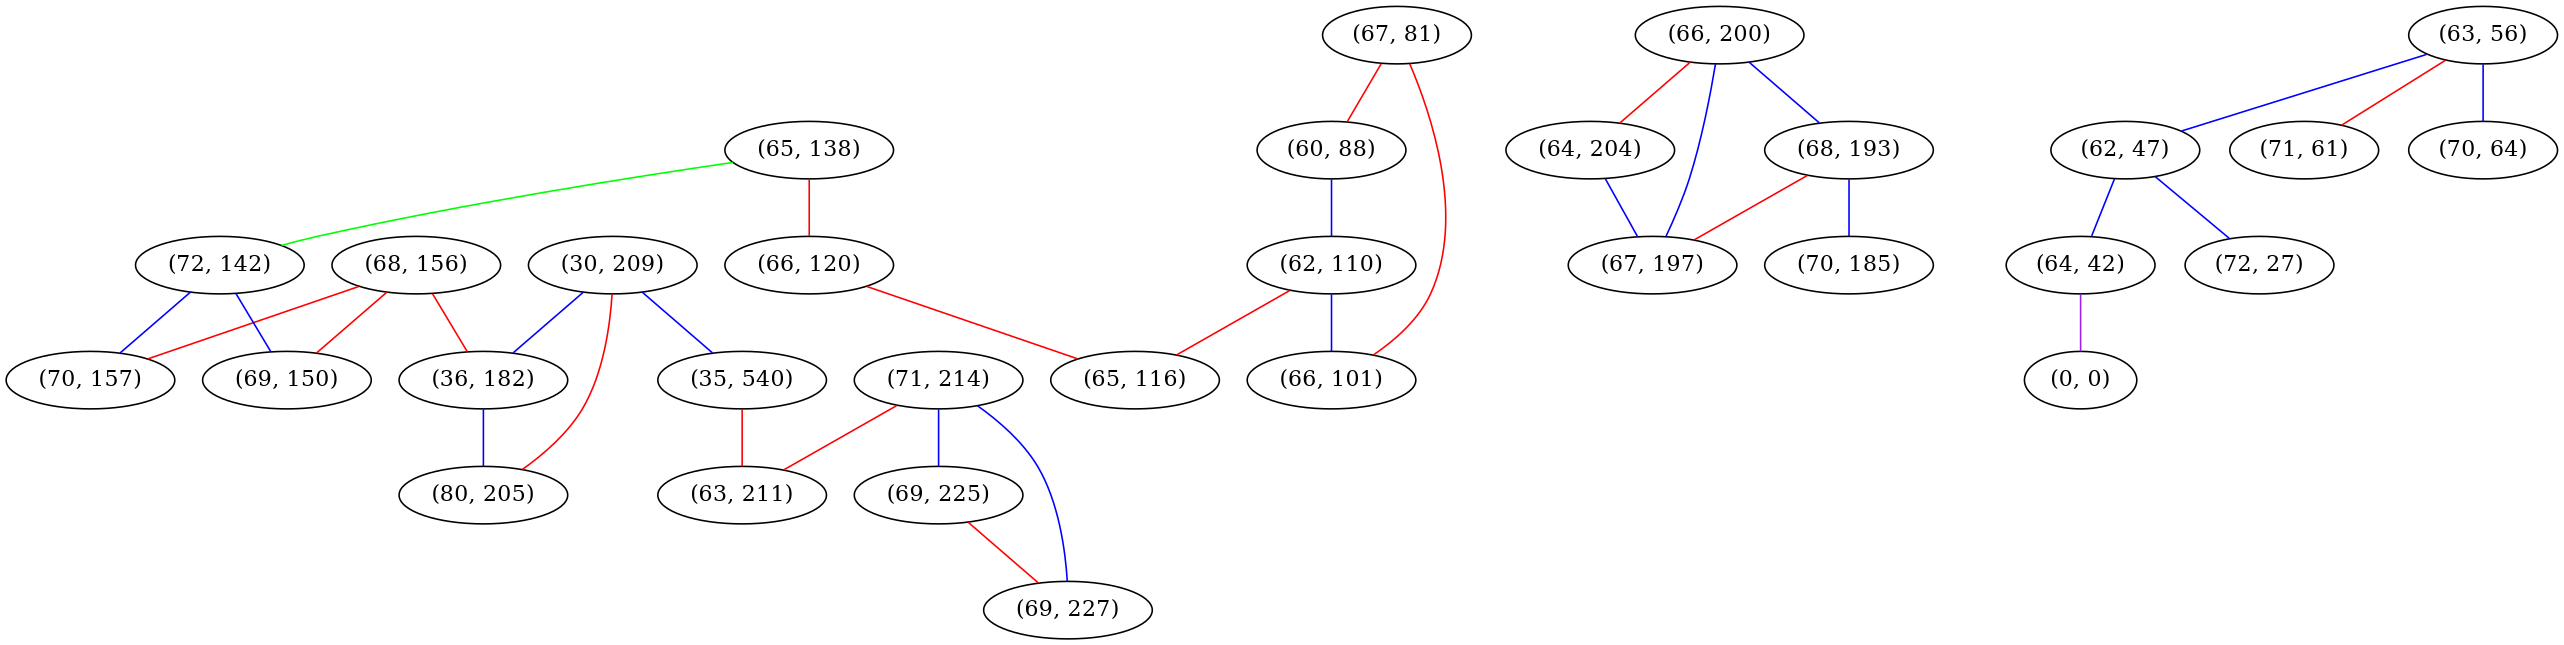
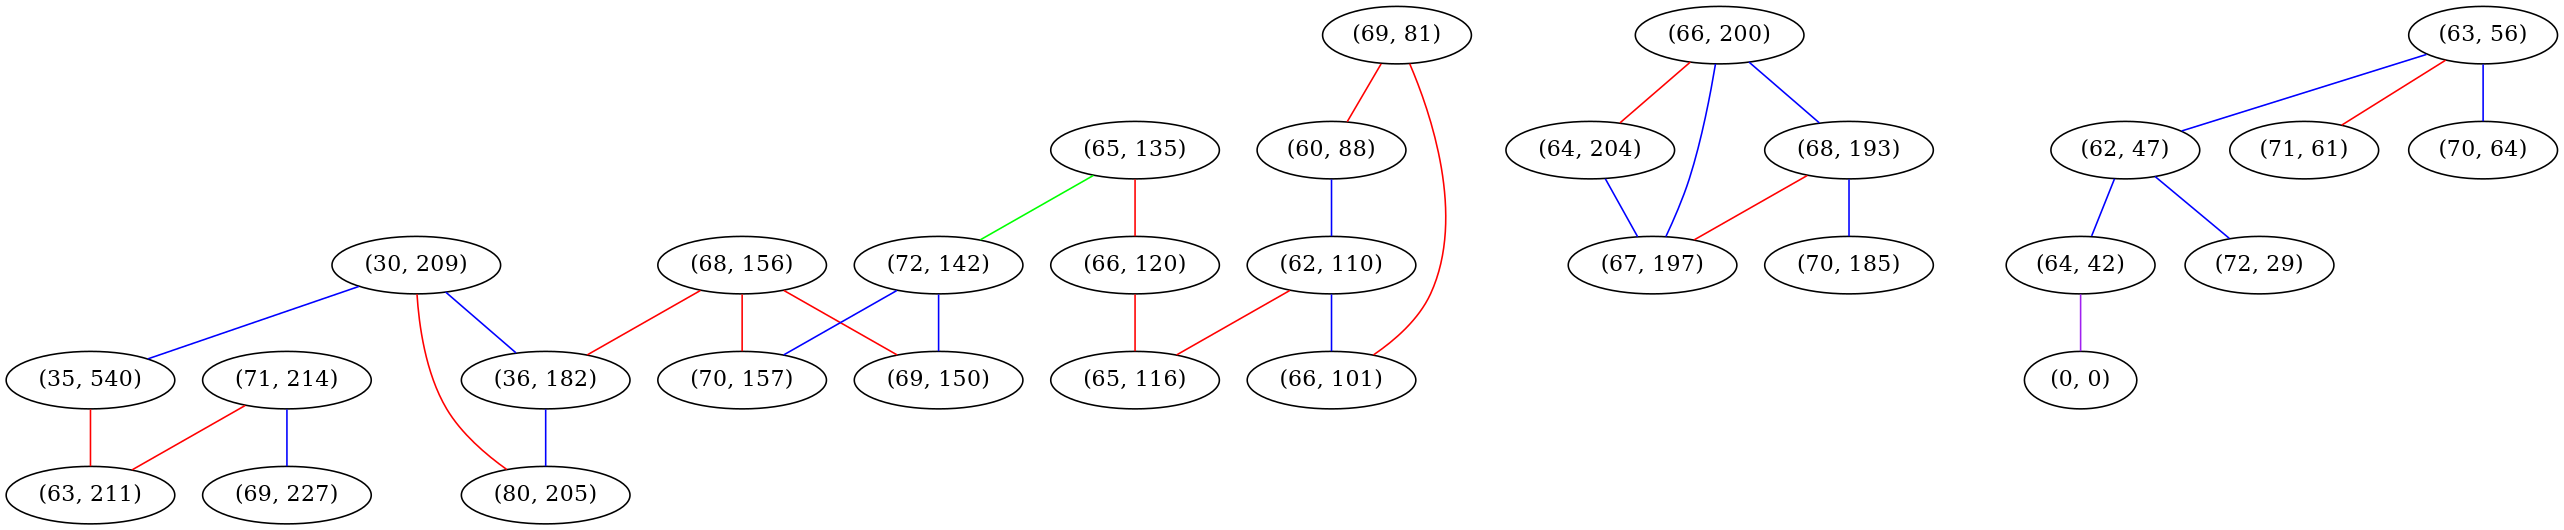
node "(67, 81)": label "(67, 81)" -> "(69, 81)"
node "(65, 138)": label "(65, 138)" -> "(65, 135)"
node "(72, 27)": label "(72, 27)" -> "(72, 29)"
node "(69, 225)": removed
